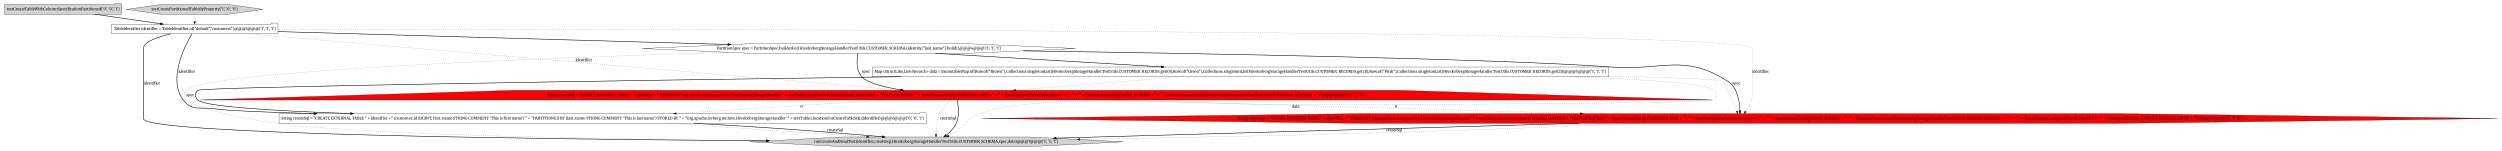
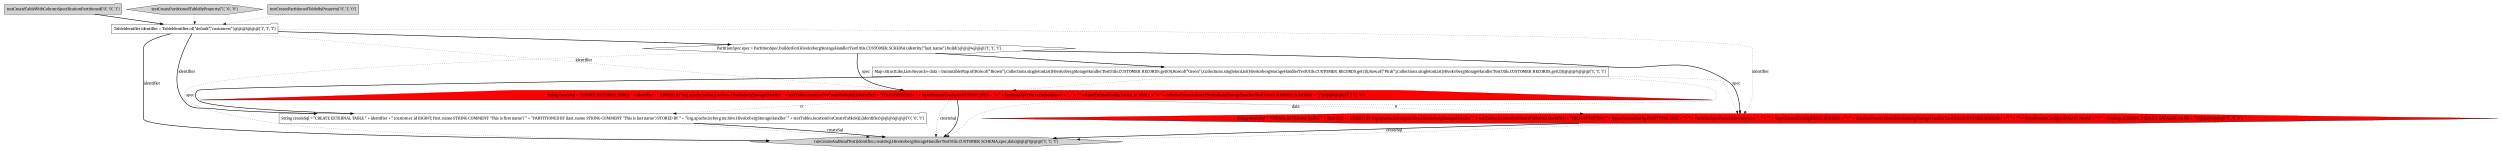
node "testCreatePartitionedTableByProperty['0', '1', '0']": added
